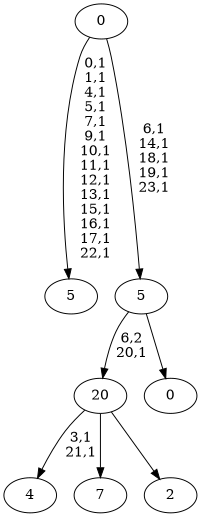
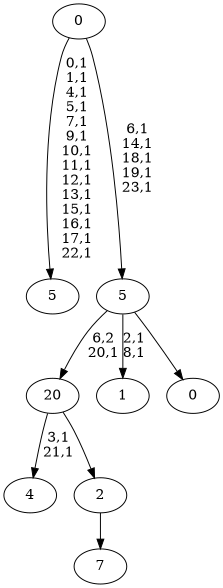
node "1": added
edge "20" -> "7": now "2" -> "7"
